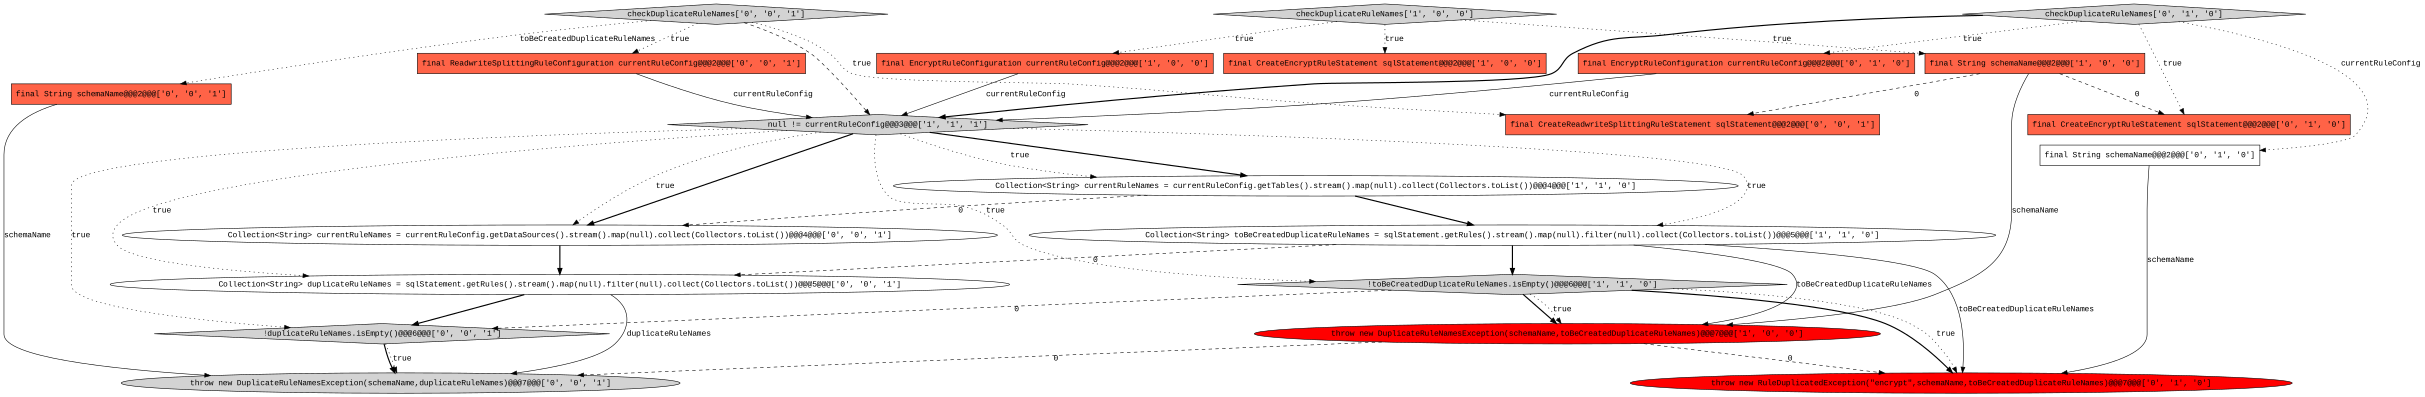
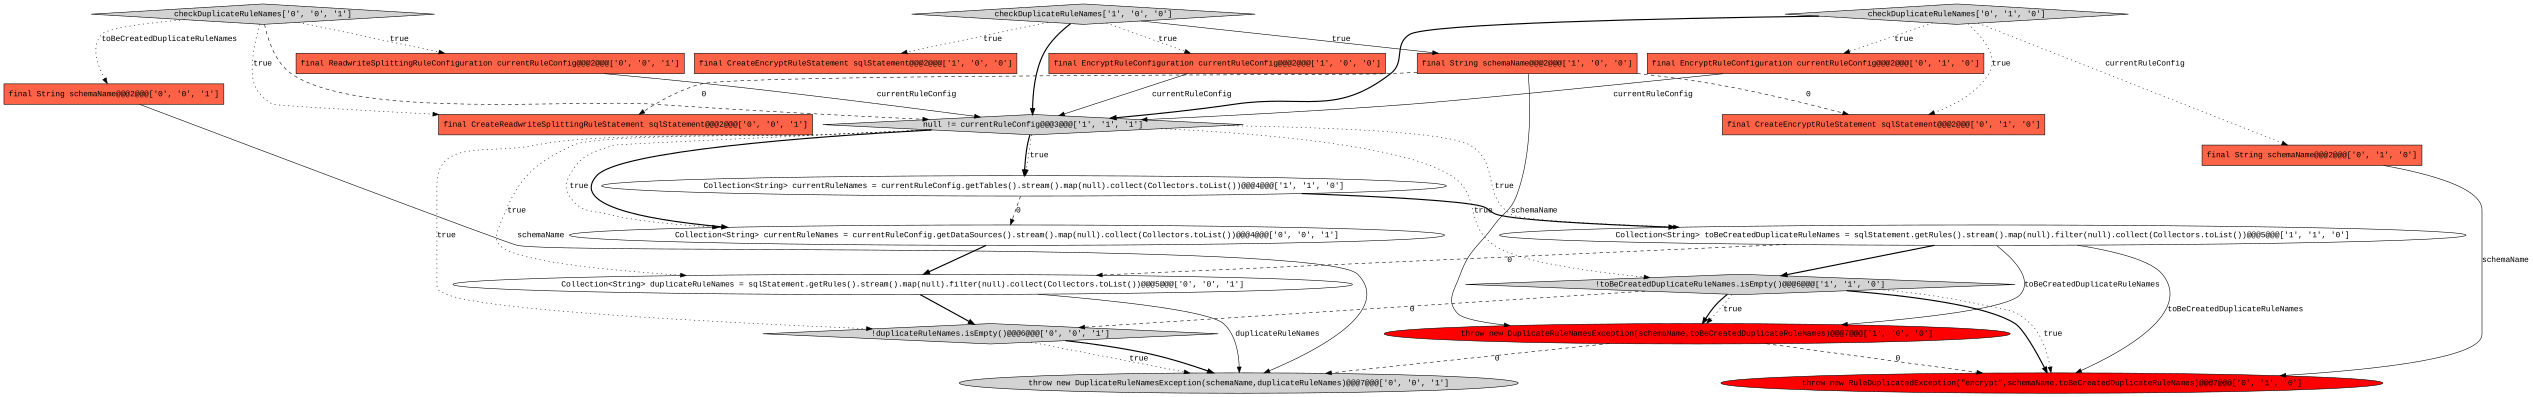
edge "checkDuplicateRuleNames['1', '0', '0']" -> "final String schemaName@@@2@@@['1', '0', '0']": style dotted -> solid
edge "checkDuplicateRuleNames['1', '0', '0']" -> "null != currentRuleConfig@@@3@@@['1', '1', '1']": added
node "final String schemaName@@@2@@@['0', '1', '0']": fillcolor white -> tomato
